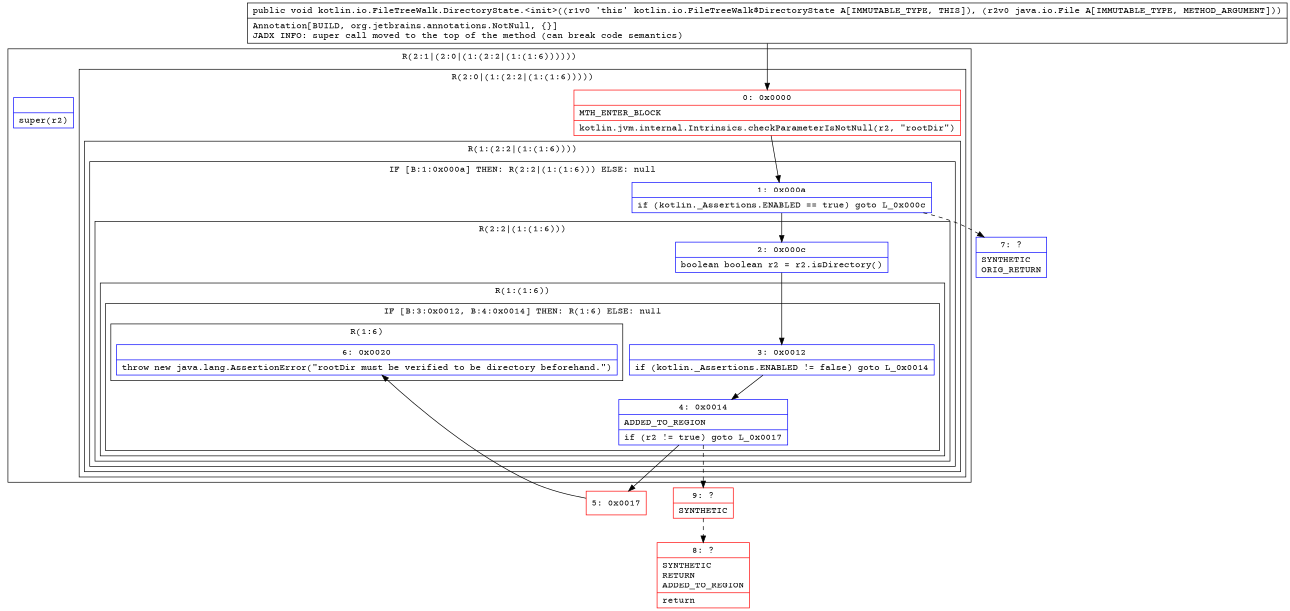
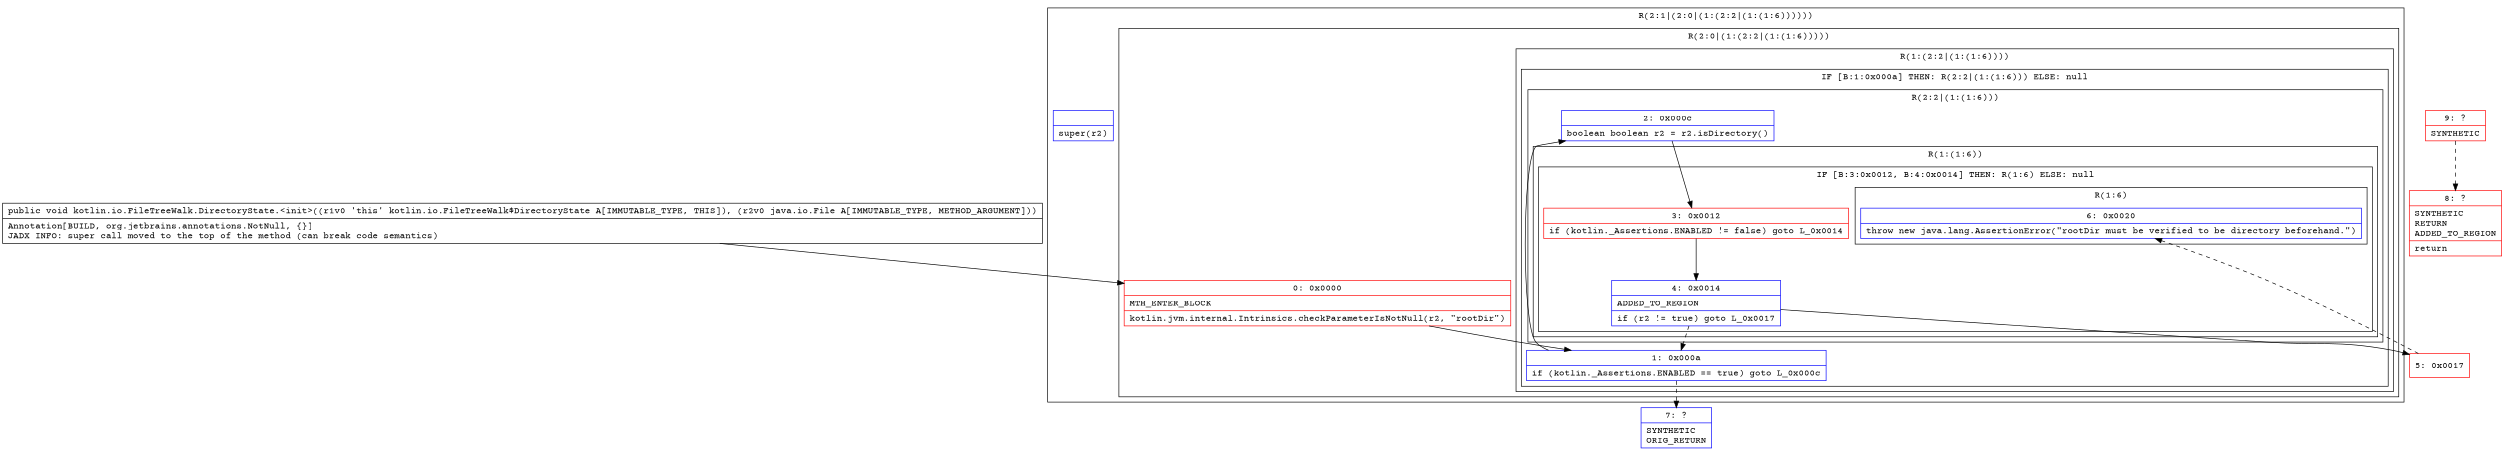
node "3: 0x0012": color blue -> red
edge "5: 0x0017" -> "6: 0x0020": style solid -> dashed
edge "4: 0x0014" -> "9: ?": now "4: 0x0014" -> "1: 0x000a"
